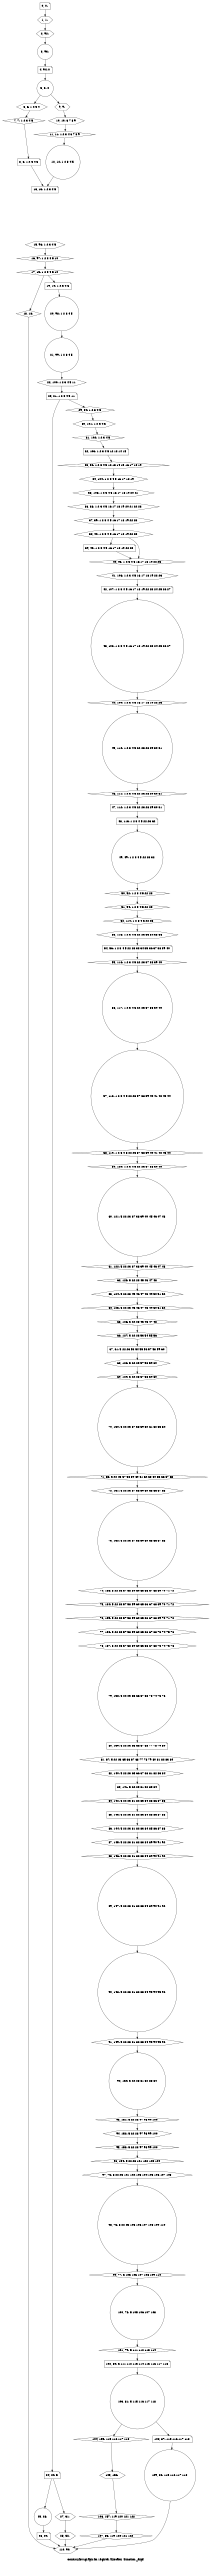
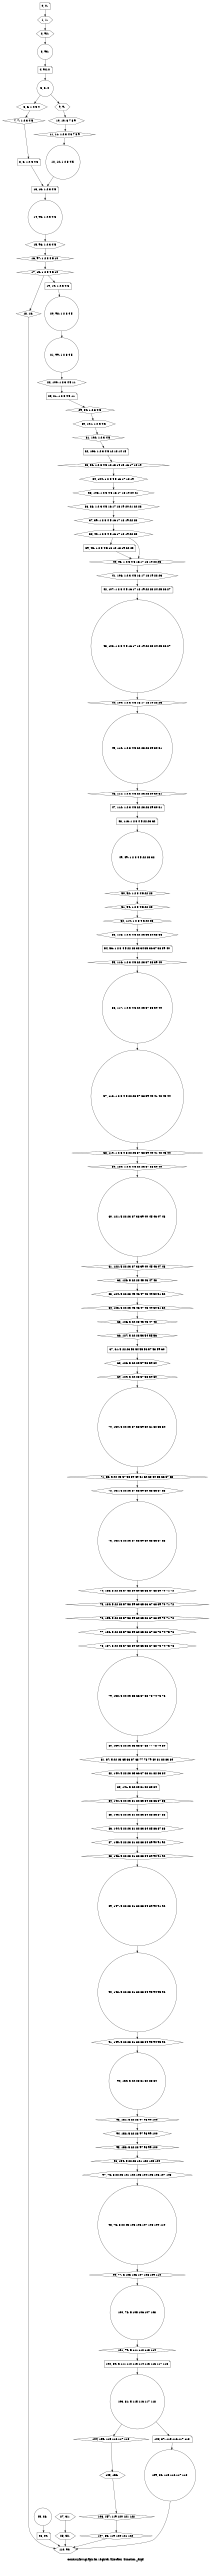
node "14, 95: 1 2 3 4 5": added
node "39, 43: 1 2 3 4 5 16 17 18 19 22 23": label "39, 43: 1 2 3 4 5 16 17 18 19 22 23" -> "39, 43: 1 2 3 4 5 16 10 18 19 22 23"
node "24, 24: 5": removed
